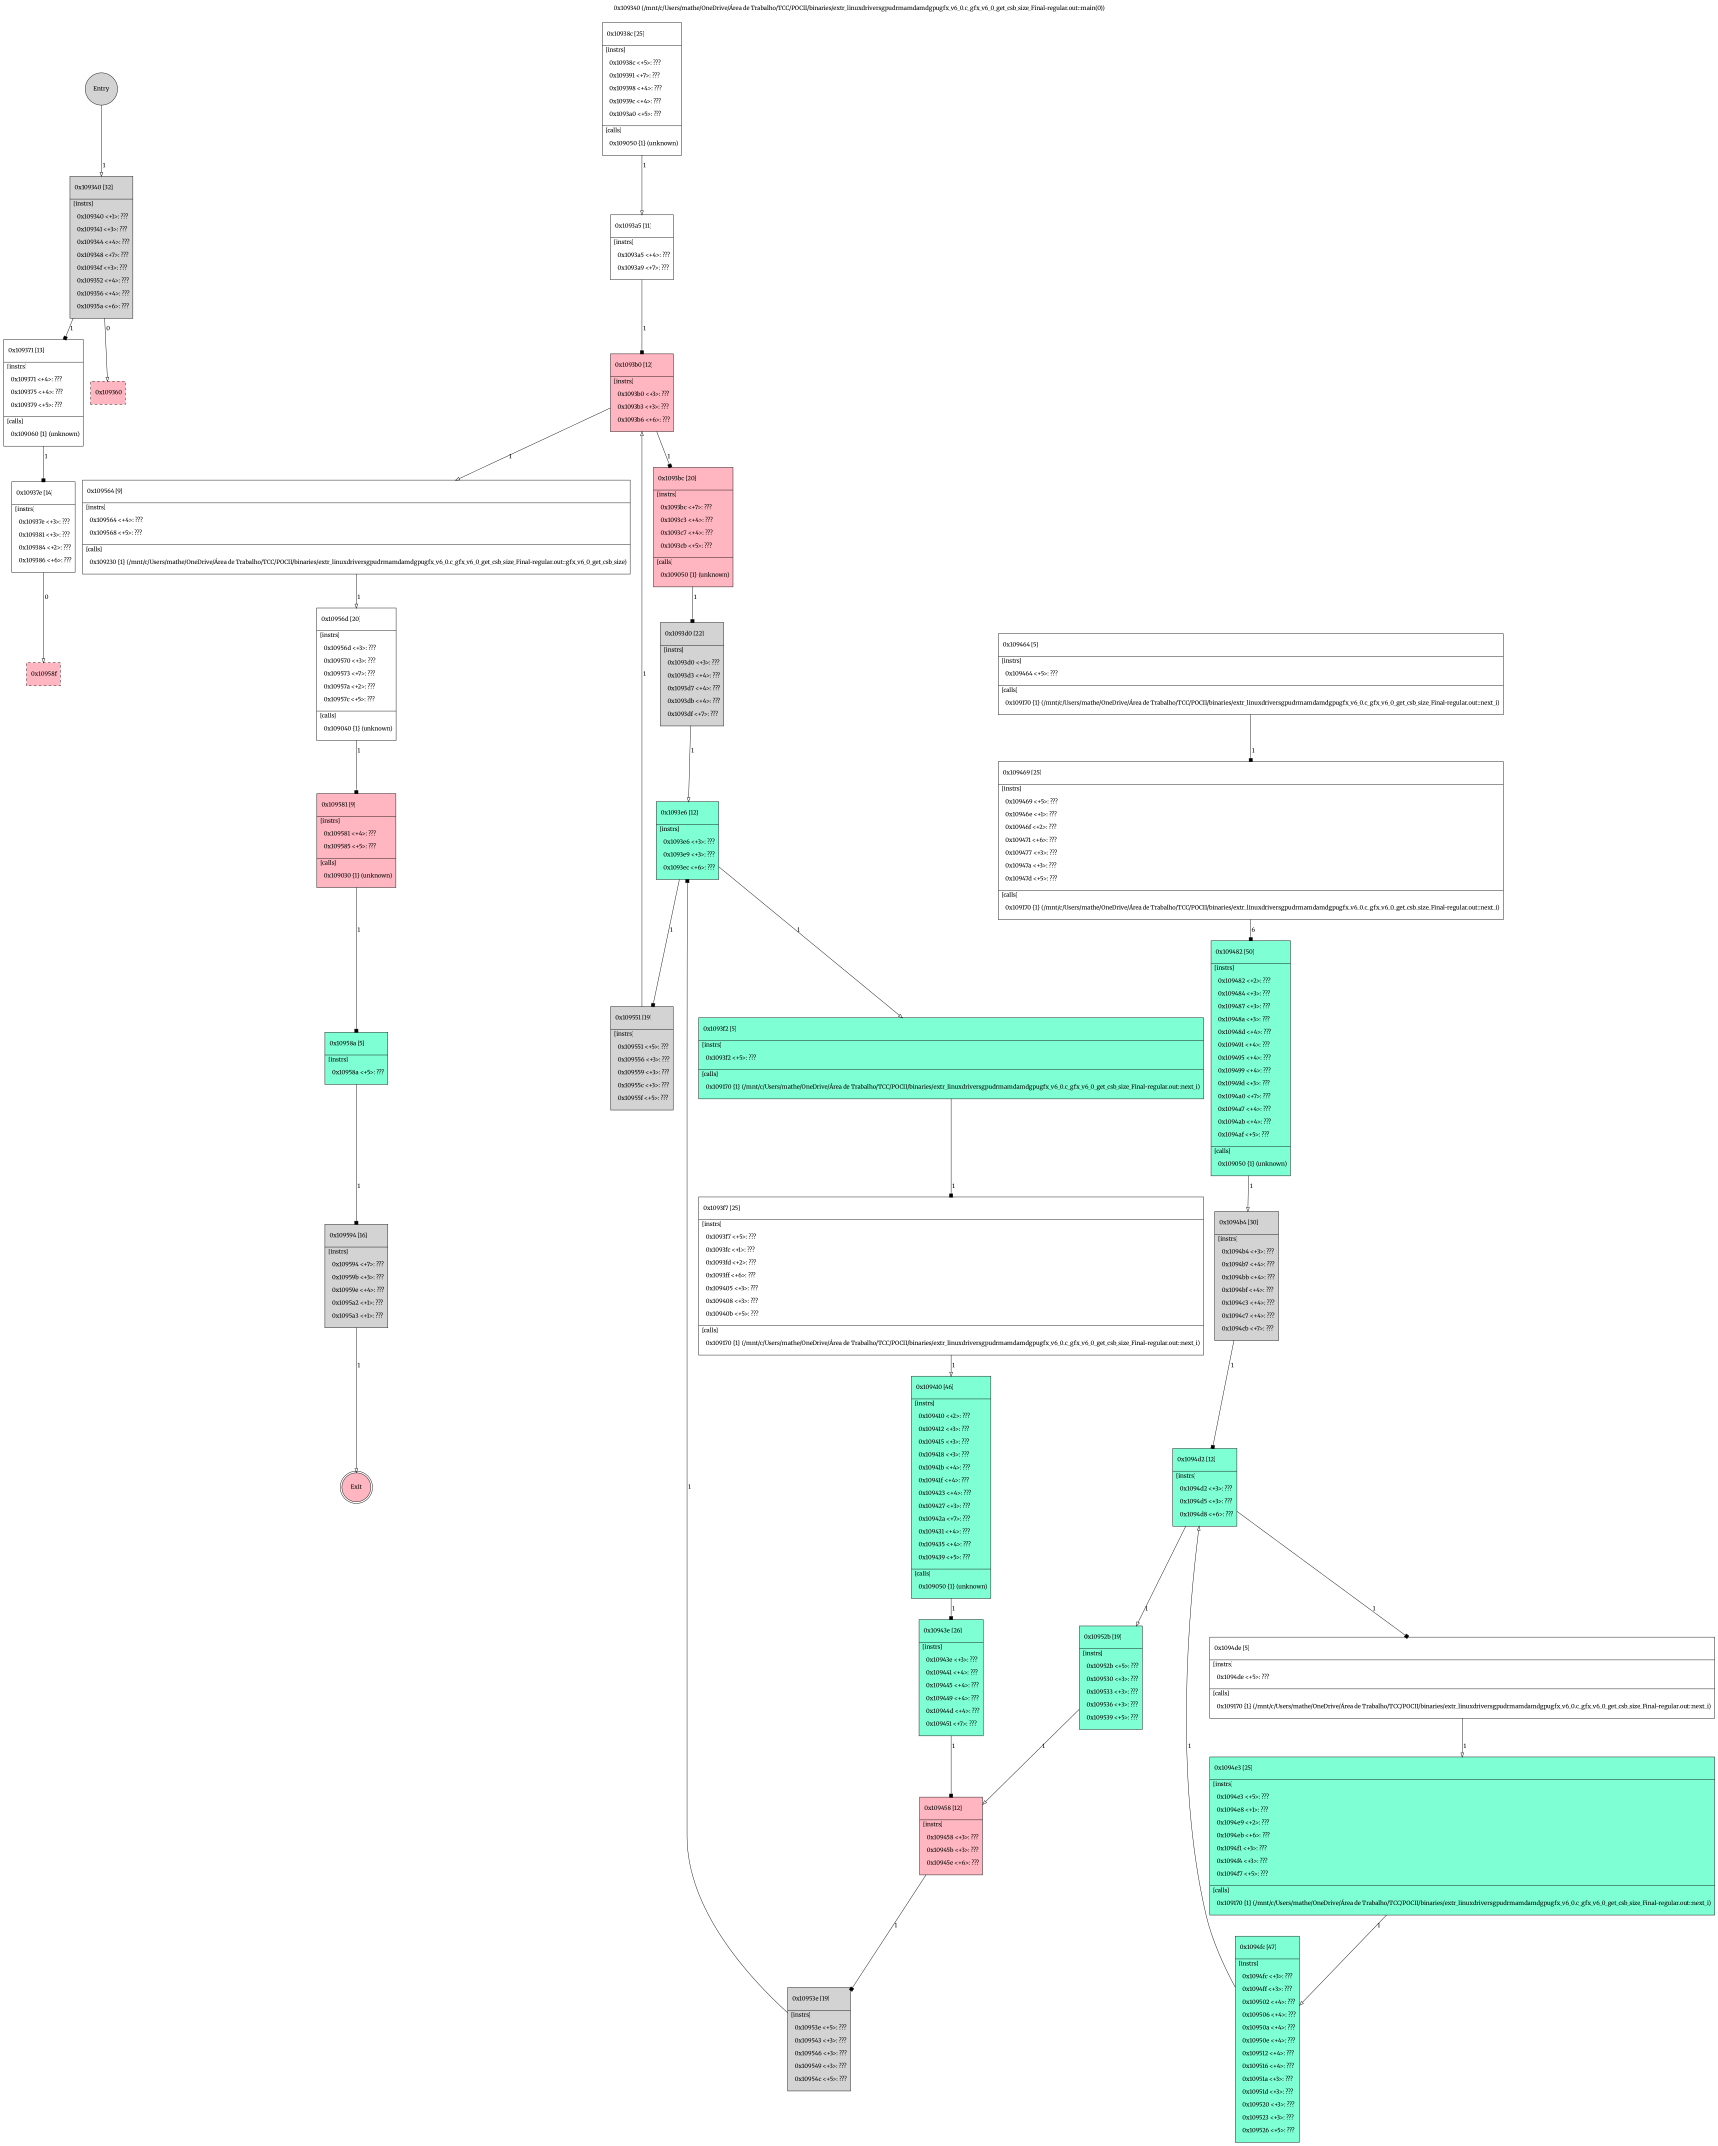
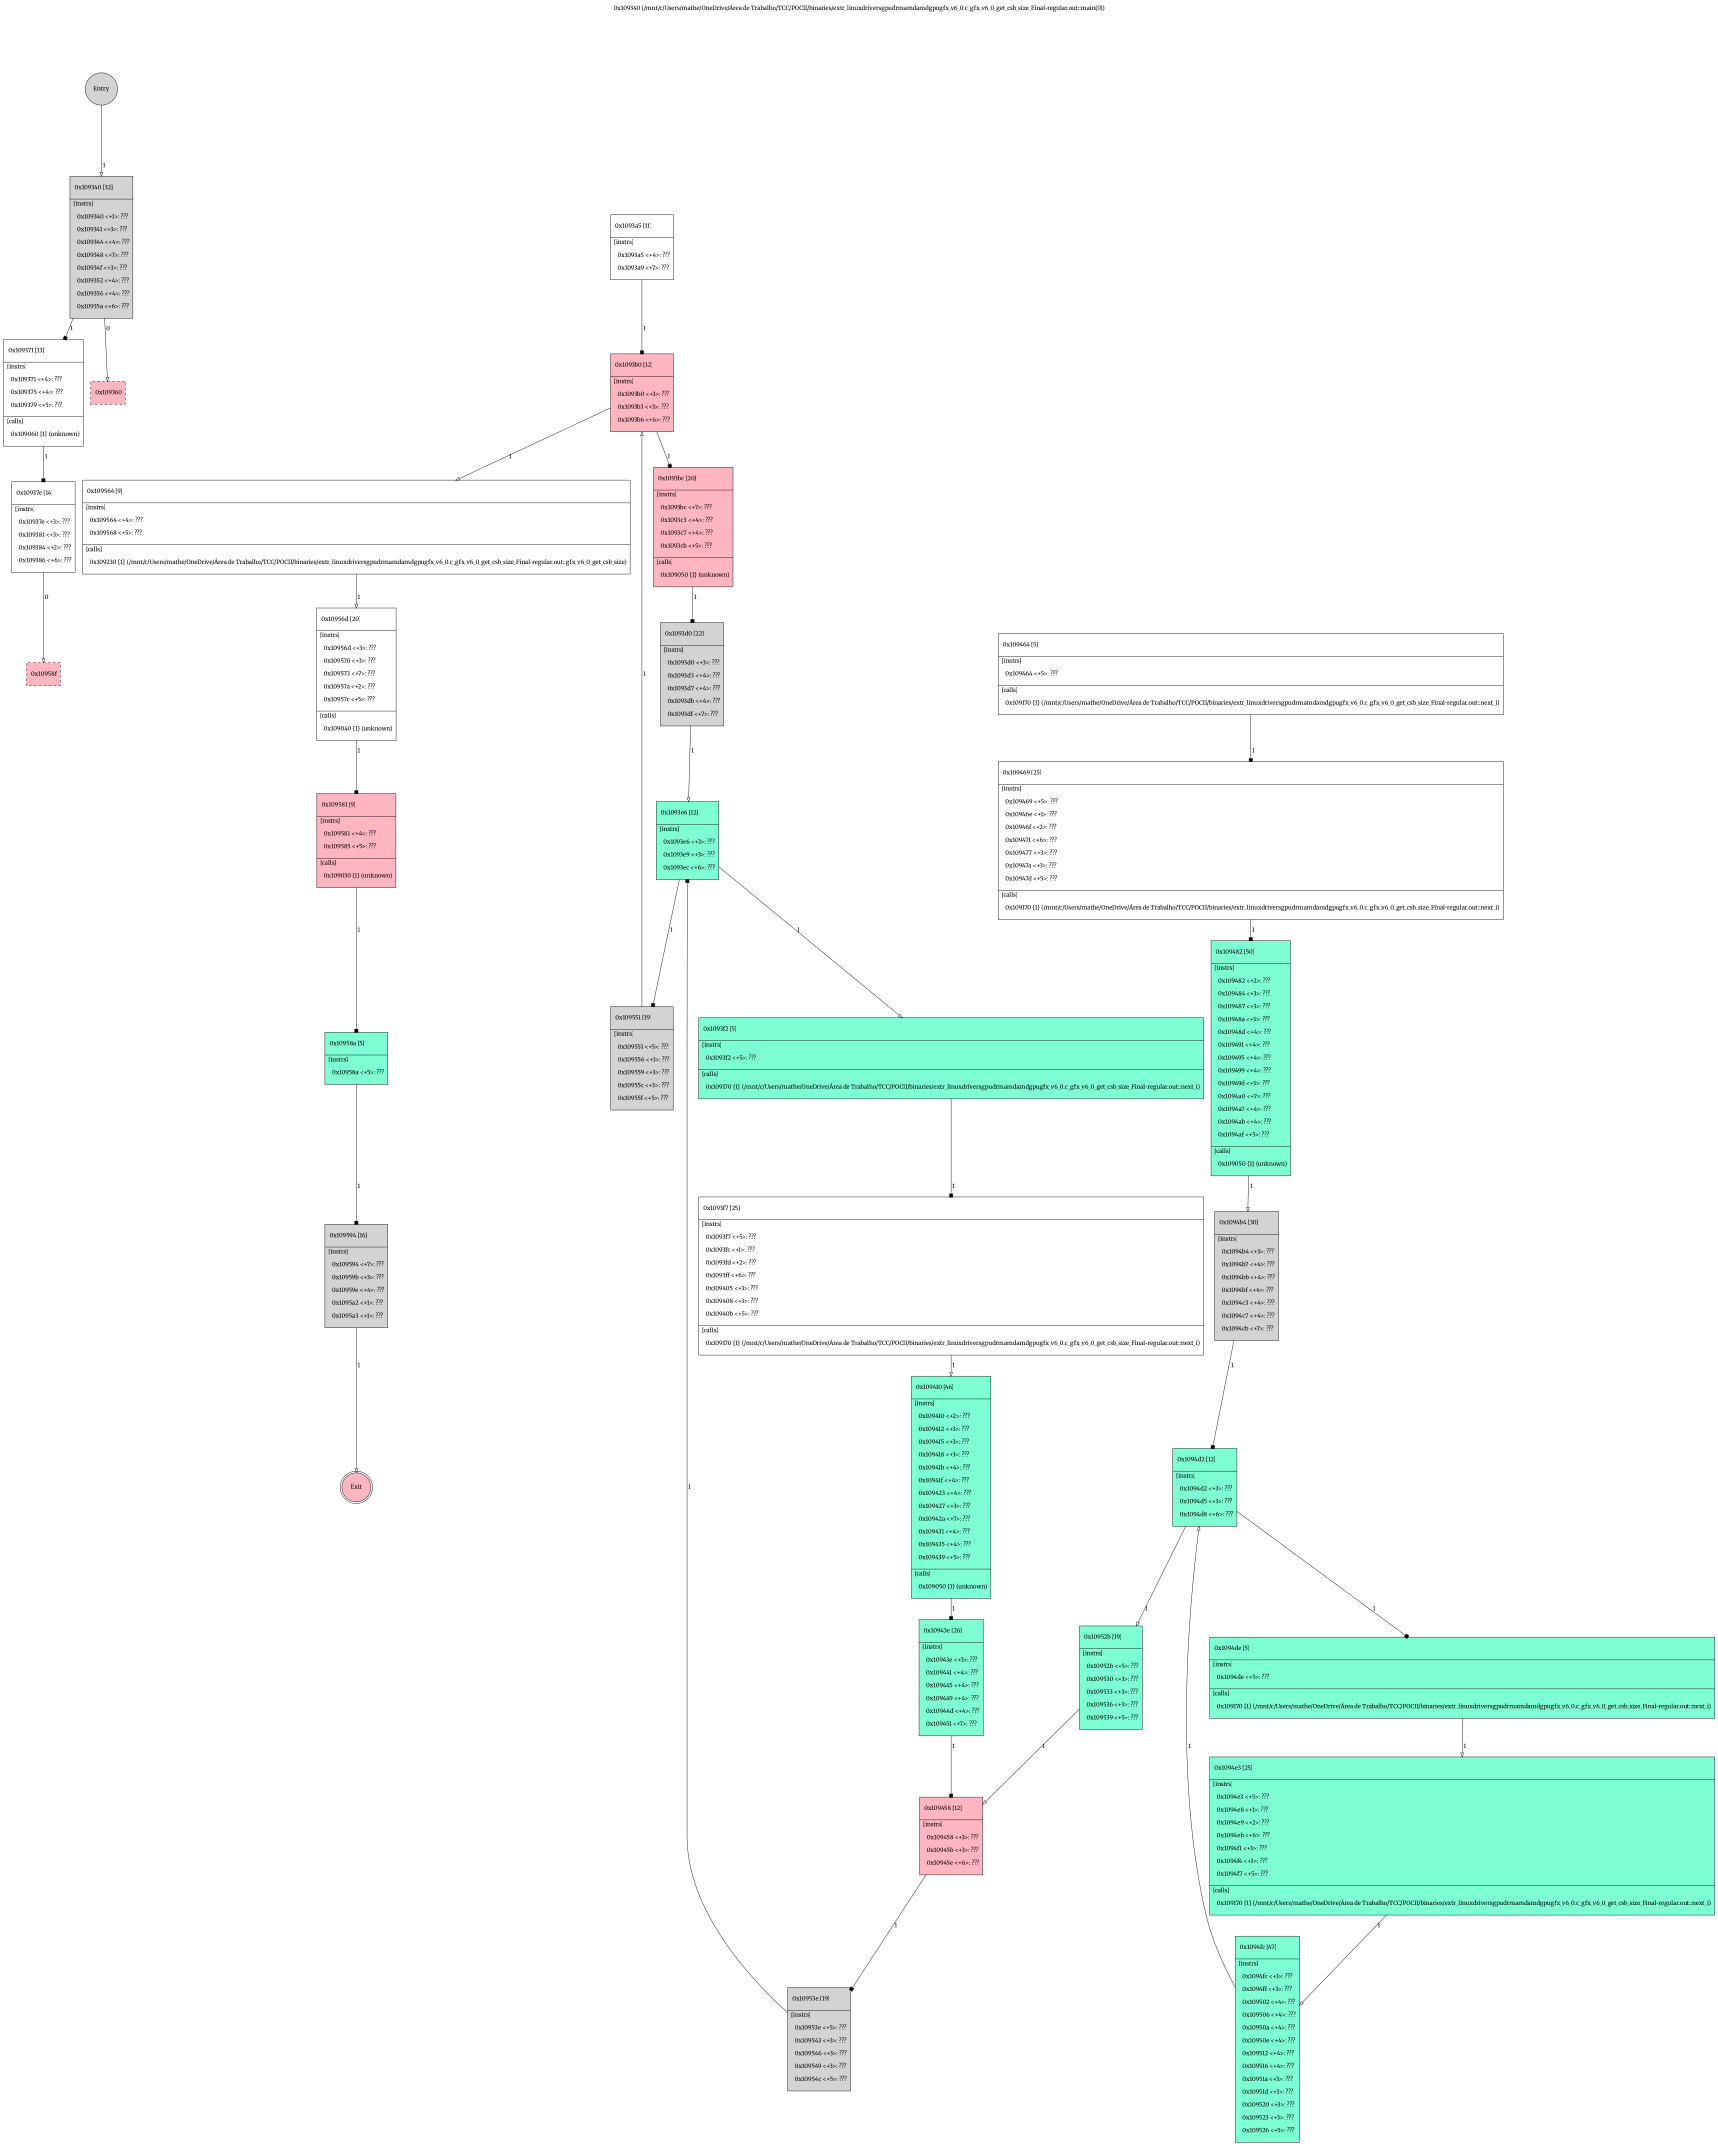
node "0x10938c [25]": removed
edge "0x109469 [25]" -> "0x109482 [50]": label " 6" -> " 1"
node "0x1094de [5]": fillcolor white -> aquamarine
